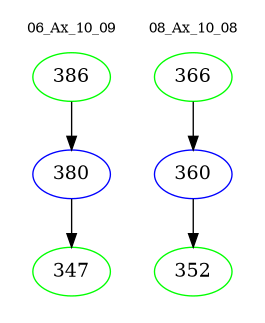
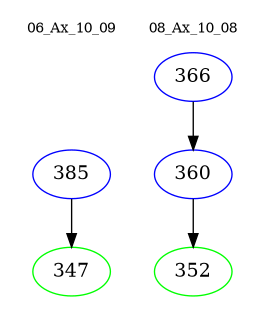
node "386": removed
node "366": color green -> blue
node "380": label "380" -> "385"
